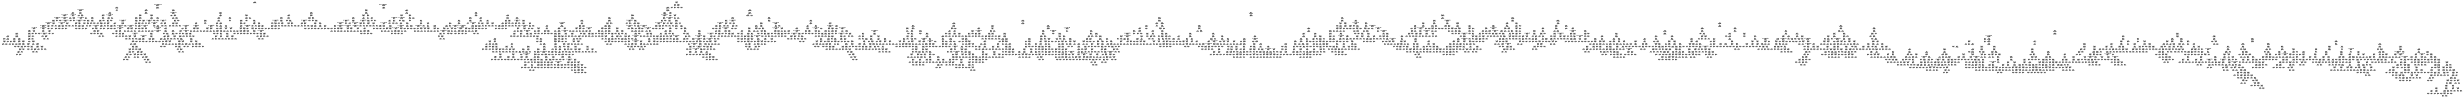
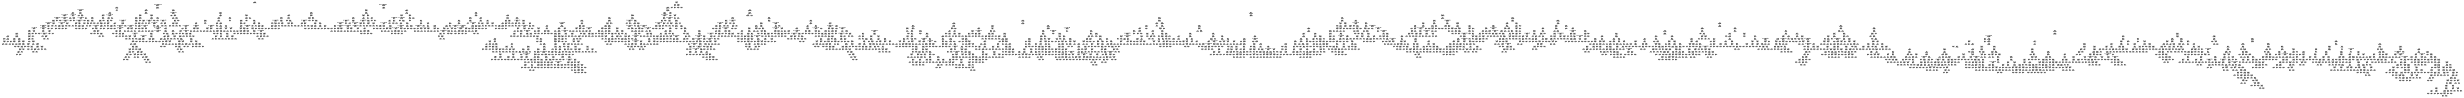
node "22 <= 6.7 gini = 0.5 samples = 9 value = [5, 5]": added
